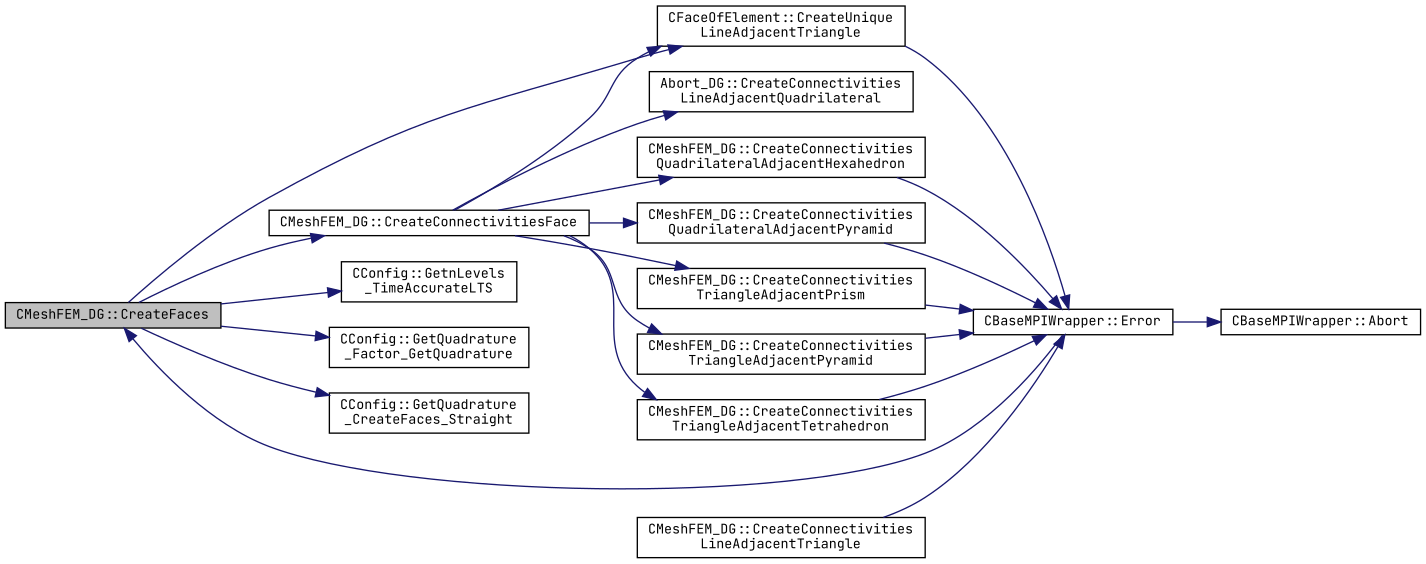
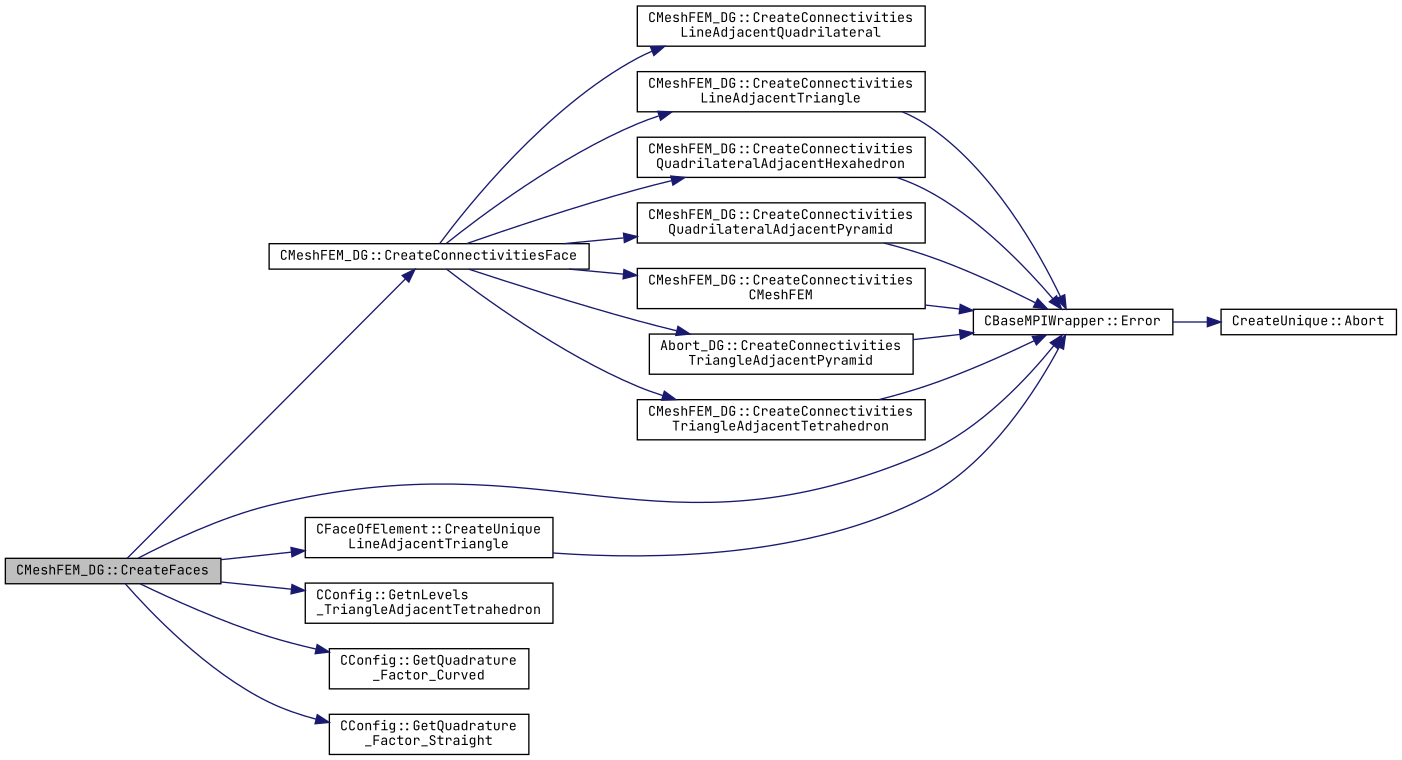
node "Abort_DG::CreateConnectivities LineAdjacentQuadrilateral": label "Abort_DG::CreateConnectivities LineAdjacentQuadrilateral" -> "CMeshFEM_DG::CreateConnectivities LineAdjacentQuadrilateral"
edge "CMeshFEM_DG::CreateConnectivitiesFace" -> "CFaceOfElement::CreateUnique LineAdjacentTriangle": now "CMeshFEM_DG::CreateConnectivitiesFace" -> "CMeshFEM_DG::CreateConnectivities LineAdjacentTriangle"
node "CConfig::GetnLevels _TimeAccurateLTS": label "CConfig::GetnLevels _TimeAccurateLTS" -> "CConfig::GetnLevels _TriangleAdjacentTetrahedron"
node "CMeshFEM_DG::CreateConnectivities TriangleAdjacentPrism": label "CMeshFEM_DG::CreateConnectivities TriangleAdjacentPrism" -> "CMeshFEM_DG::CreateConnectivities CMeshFEM"
node "CBaseMPIWrapper::Abort": label "CBaseMPIWrapper::Abort" -> "CreateUnique::Abort"
node "CConfig::GetQuadrature _Factor_GetQuadrature": label "CConfig::GetQuadrature _Factor_GetQuadrature" -> "CConfig::GetQuadrature _Factor_Curved"
node "CMeshFEM_DG::CreateConnectivities TriangleAdjacentPyramid": label "CMeshFEM_DG::CreateConnectivities TriangleAdjacentPyramid" -> "Abort_DG::CreateConnectivities TriangleAdjacentPyramid"
node "CConfig::GetQuadrature _CreateFaces_Straight": label "CConfig::GetQuadrature _CreateFaces_Straight" -> "CConfig::GetQuadrature _Factor_Straight"
edge "CBaseMPIWrapper::Error" -> "CMeshFEM_DG::CreateFaces": reversed
